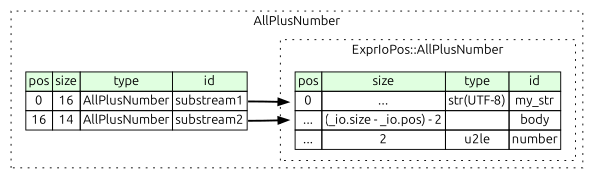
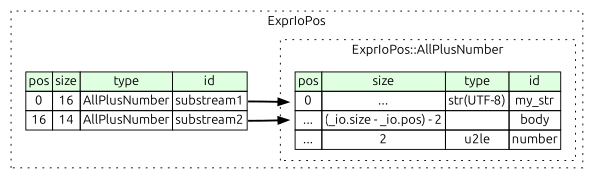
cluster "AllPlusNumber": label "AllPlusNumber" -> "ExprIoPos"
